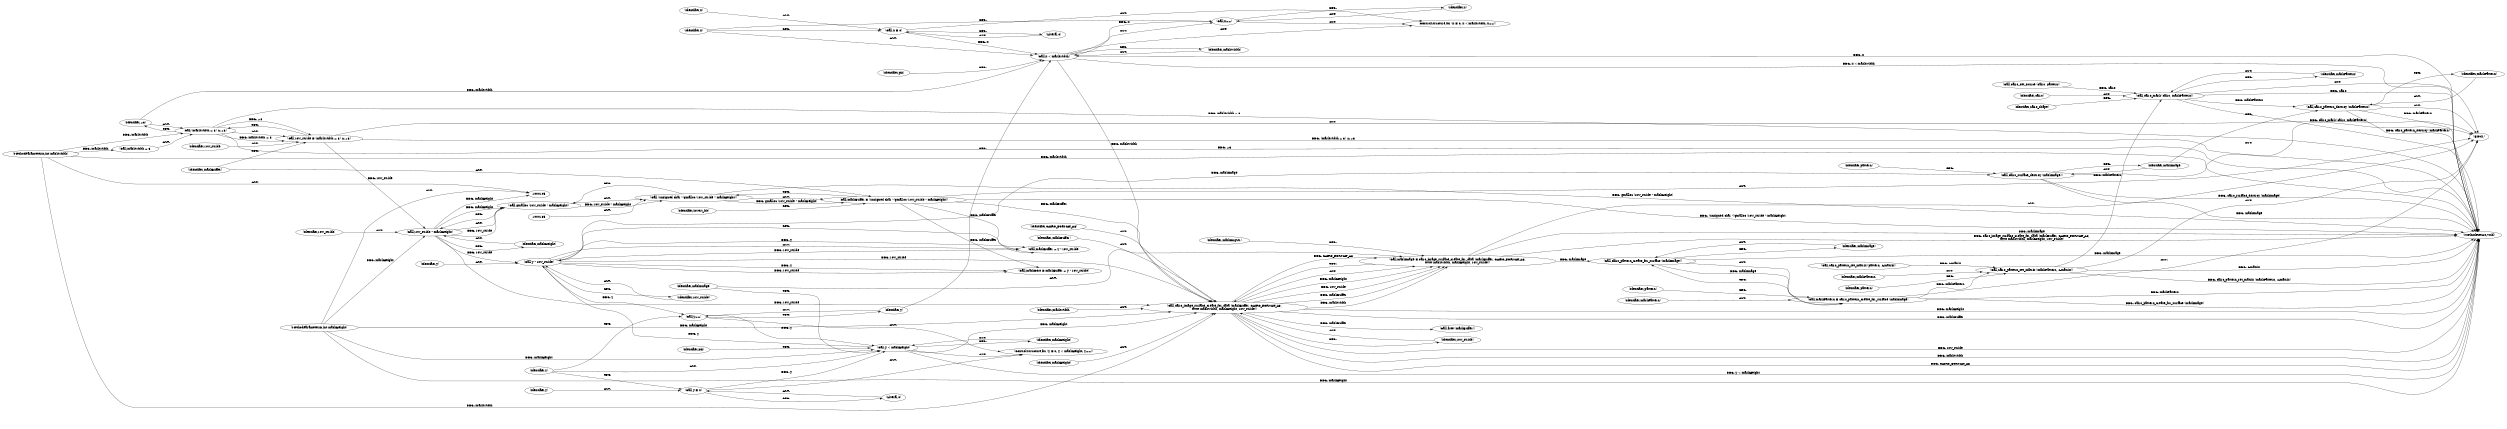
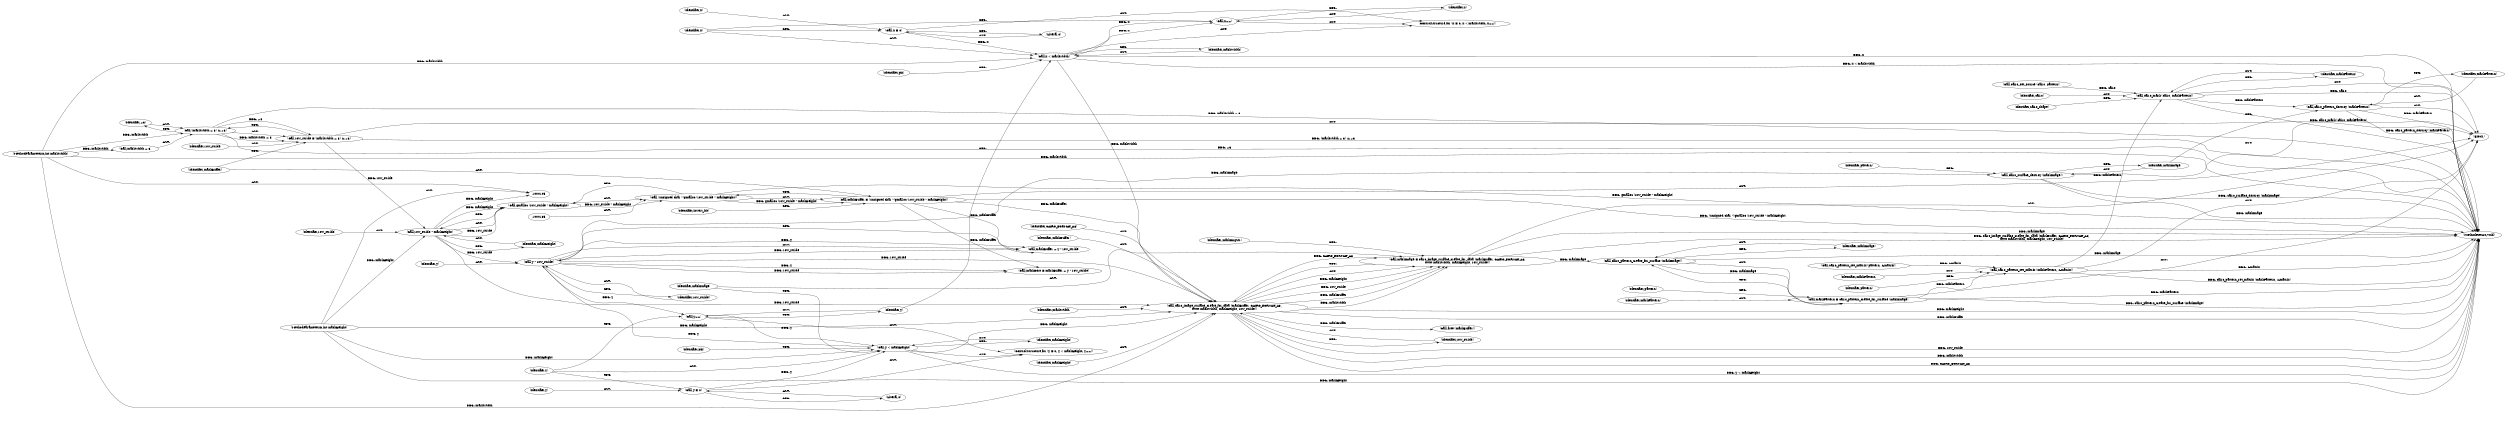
edge "(Call,x < maskWidth)" -> "(Call,x++)": label "AST: " -> "DDG: x"
edge "(Identifier,~3)" -> "(Call,x < maskWidth)": now "(MethodParameterIn,int maskWidth)" -> "(Call,x < maskWidth)"
